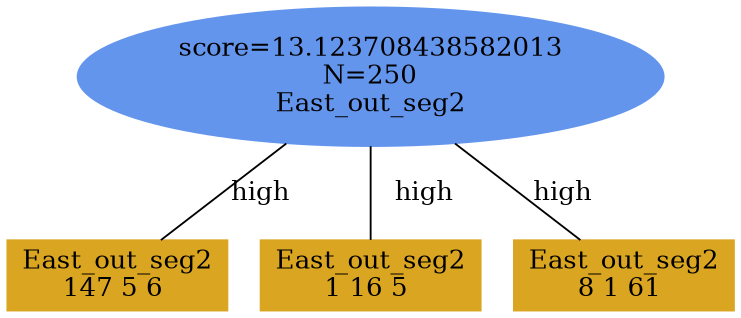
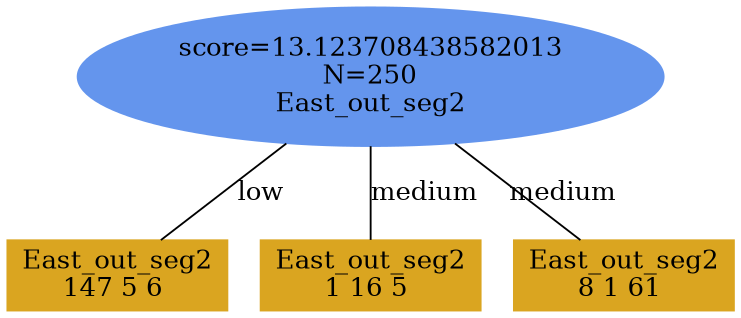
edge "score=13.123708438582013 N=250 East_out_seg2" -- "East_out_seg2 147 5 6": label "high" -> "low"
edge "score=13.123708438582013 N=250 East_out_seg2" -- "East_out_seg2 1 16 5": label "high" -> "medium"
edge "score=13.123708438582013 N=250 East_out_seg2" -- "East_out_seg2 8 1 61": label "high" -> "medium"
